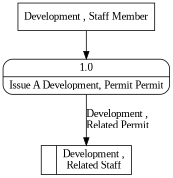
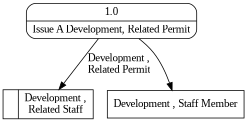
edge "Development , Staff Member" -> "1.0": reversed
node "1.0": text "Issue A Development, Permit Permit" -> "Issue A Development, Related Permit"
